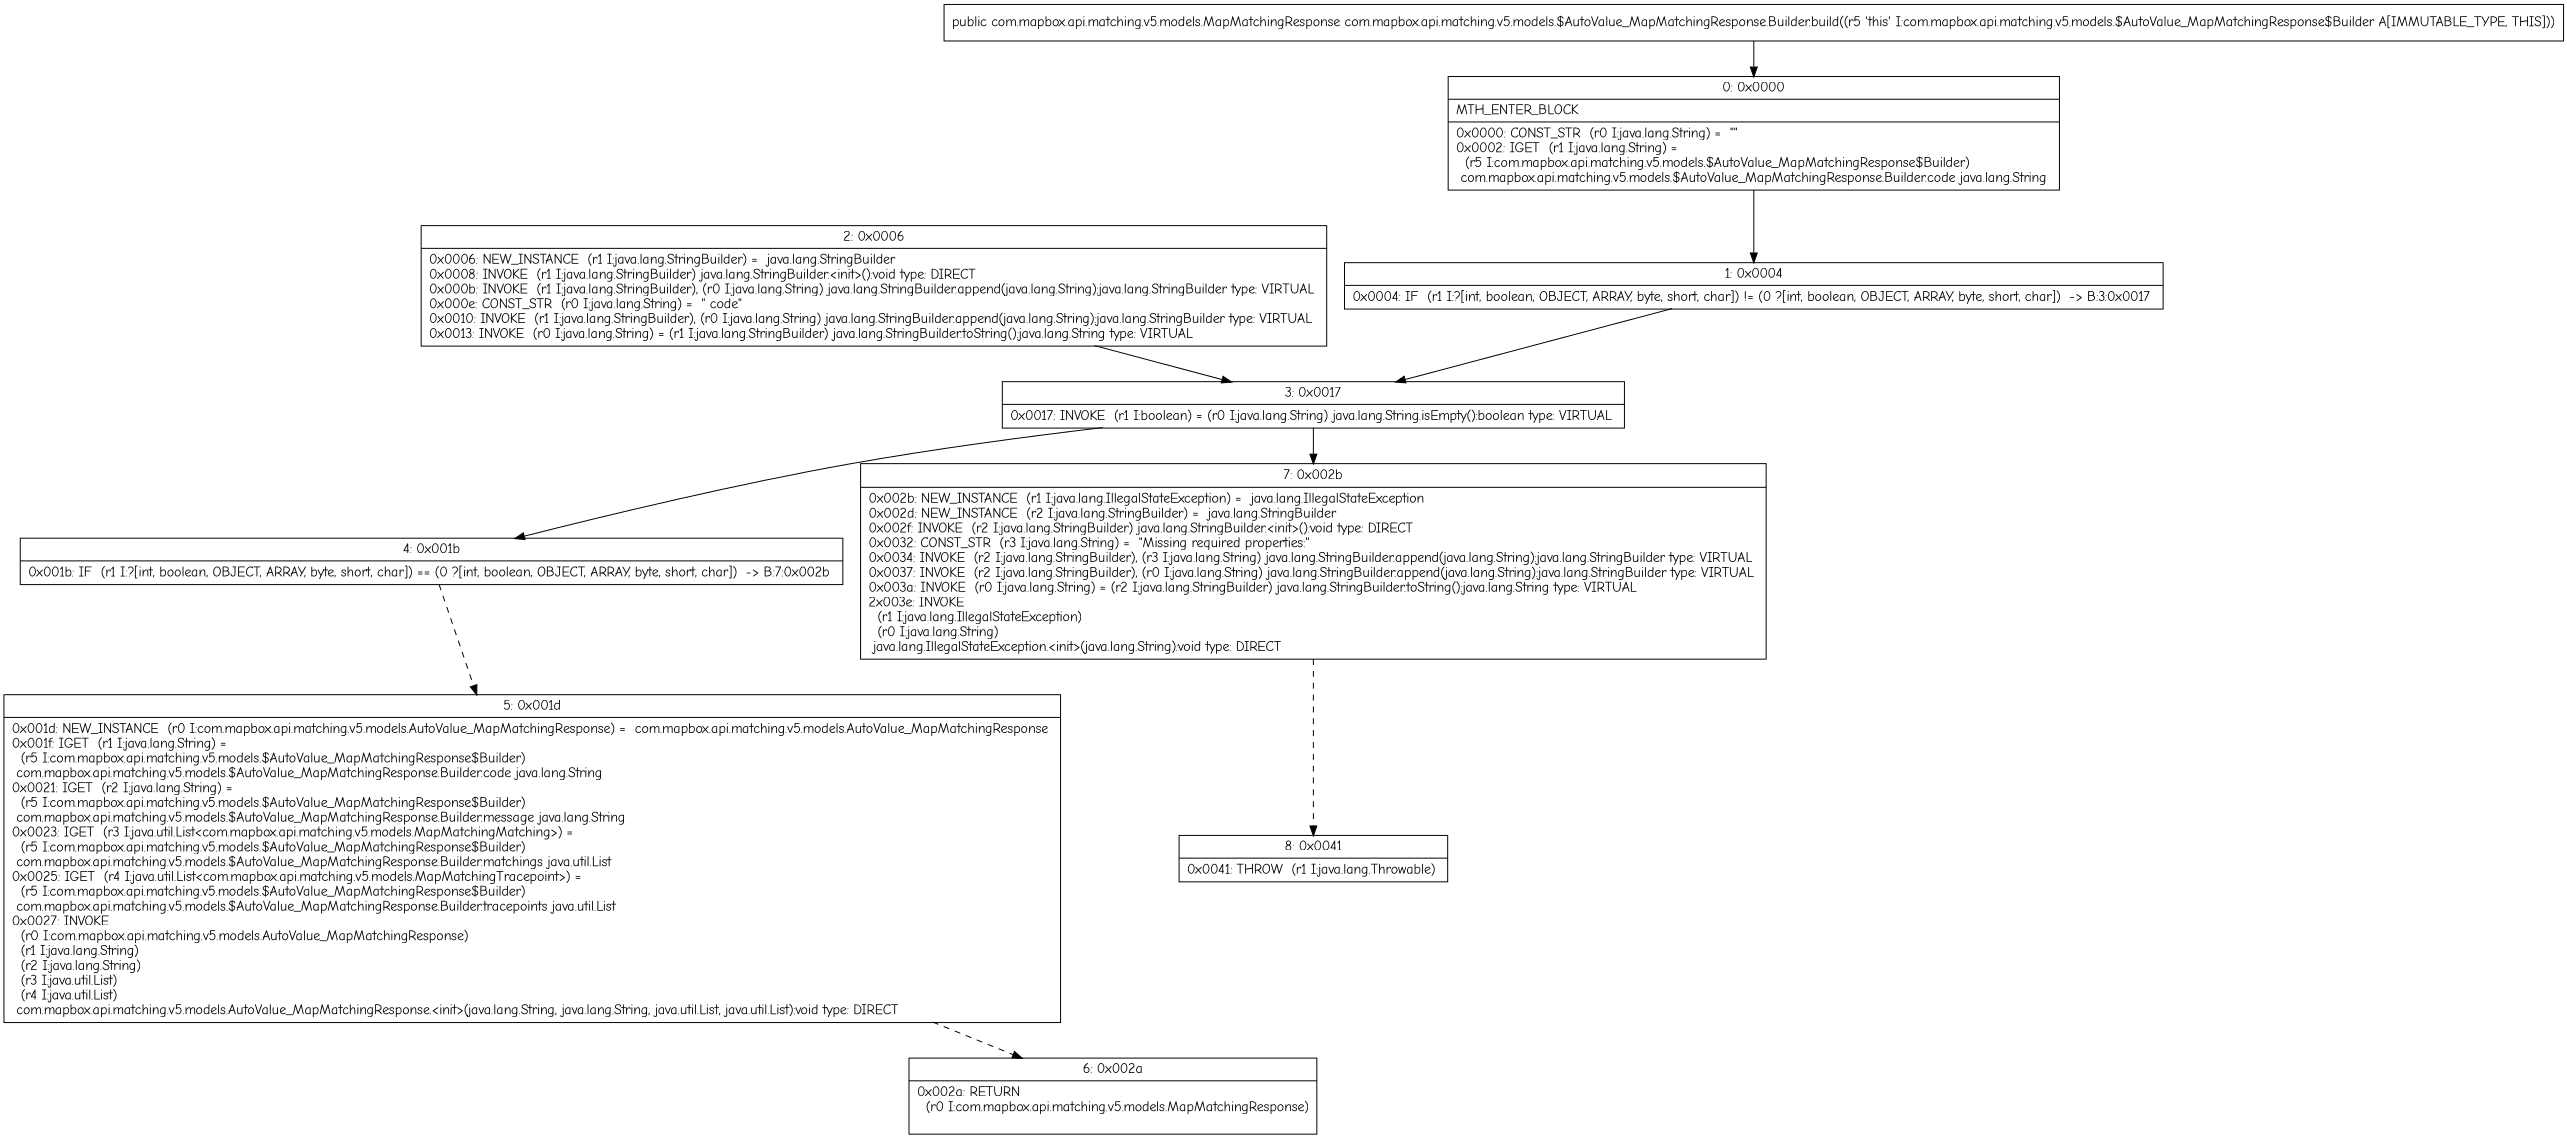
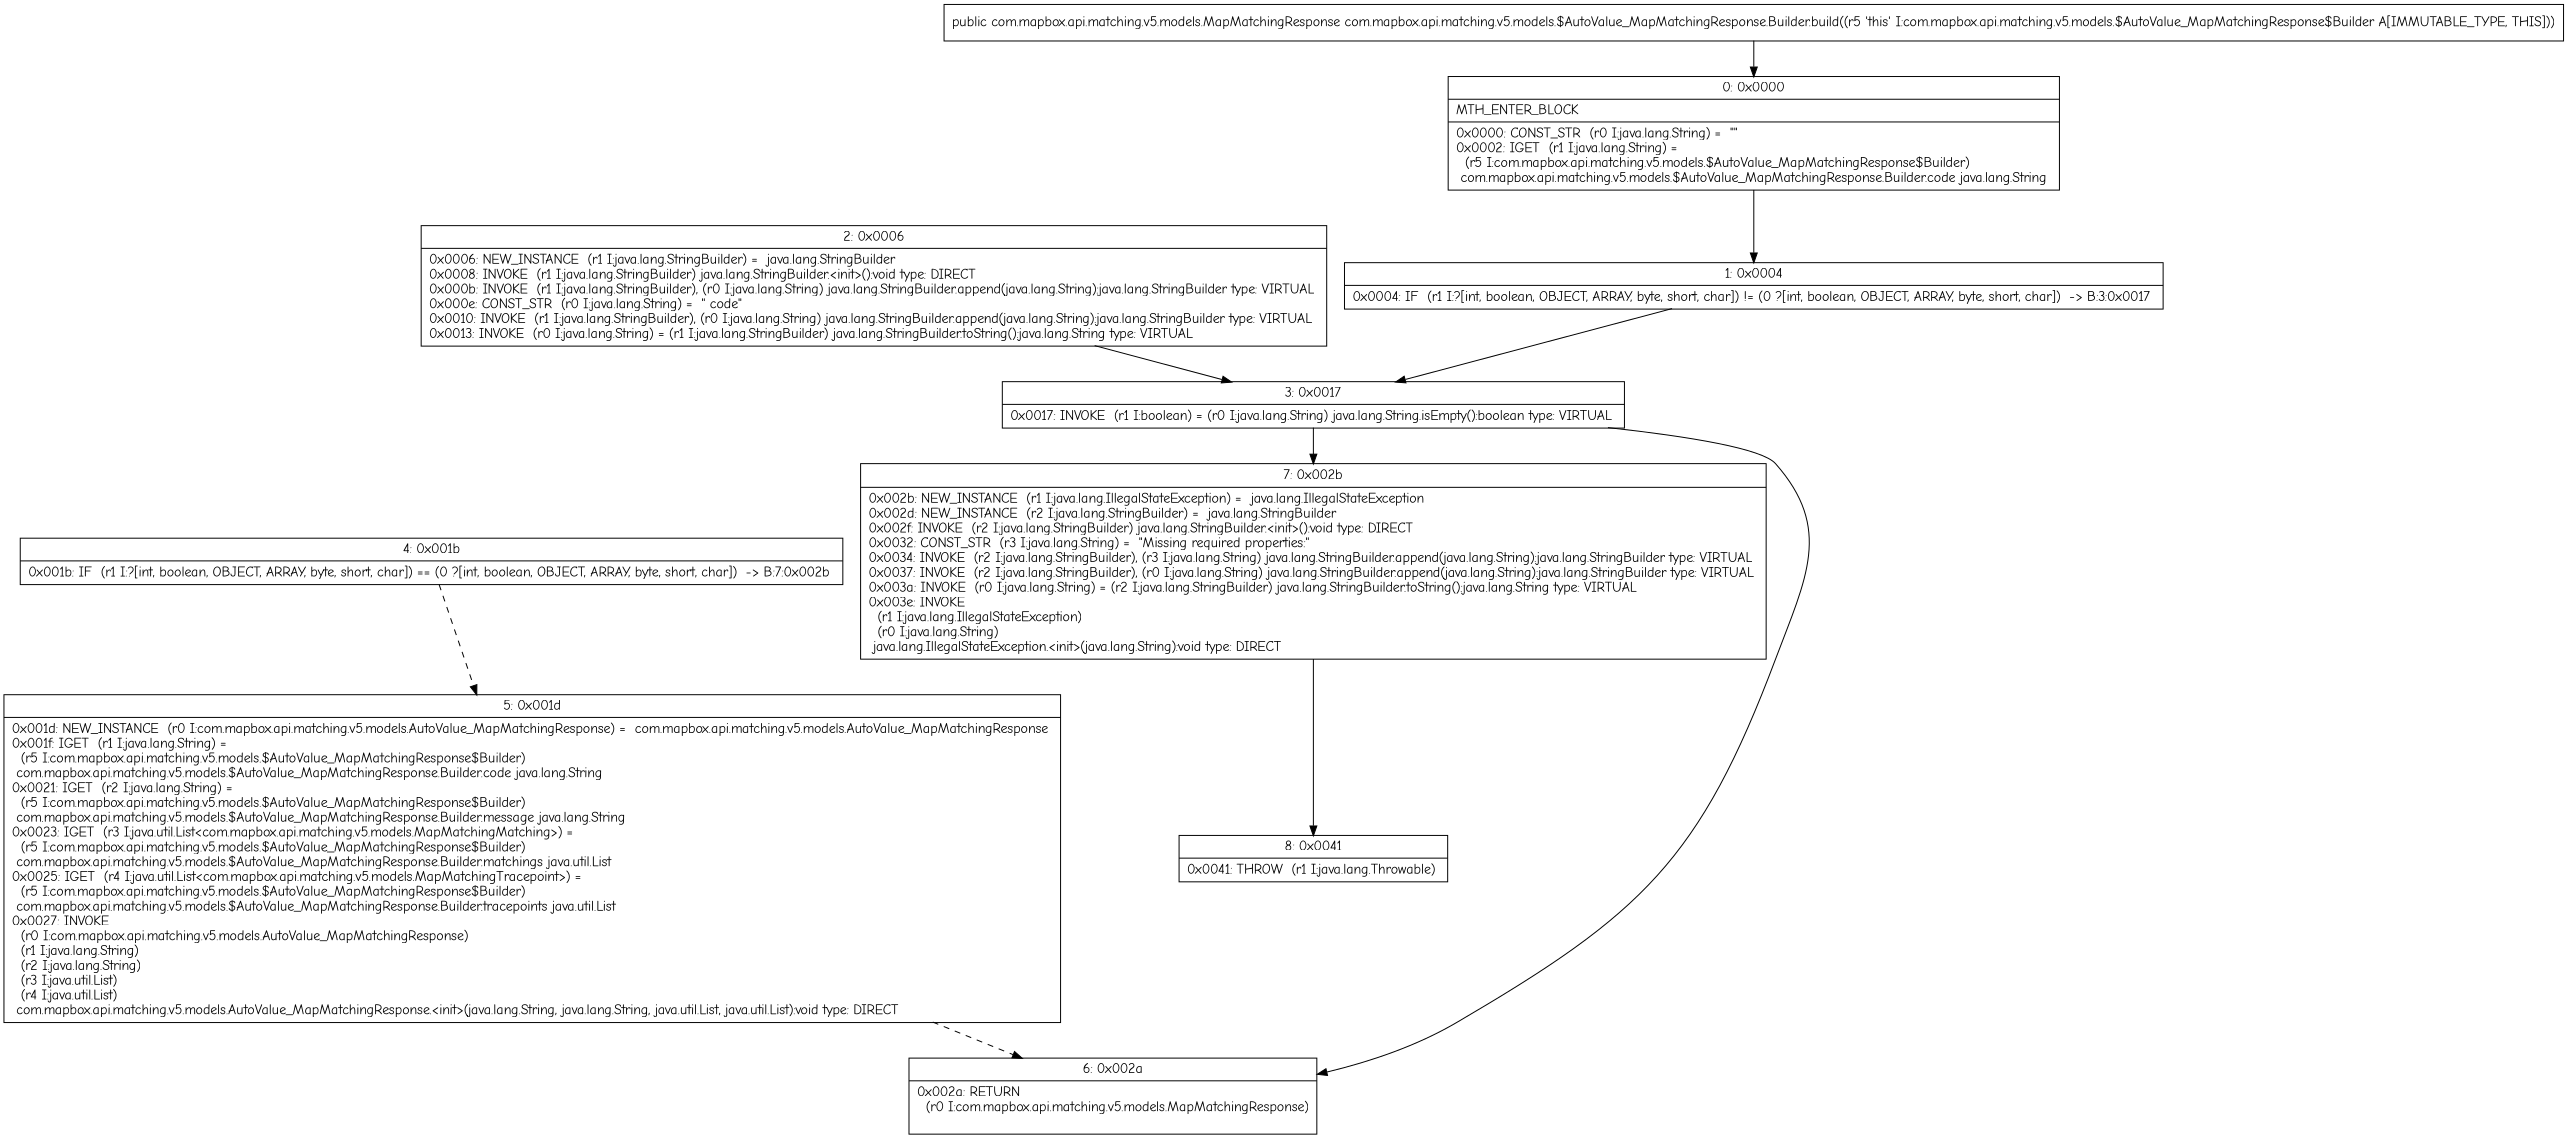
edge "3: 0x0017" -> "4: 0x001b": now "3: 0x0017" -> "6: 0x002a"
node "7: 0x002b": text "2x003e: INVOKE" -> "0x003e: INVOKE"
edge "7: 0x002b" -> "8: 0x0041": style dashed -> solid
